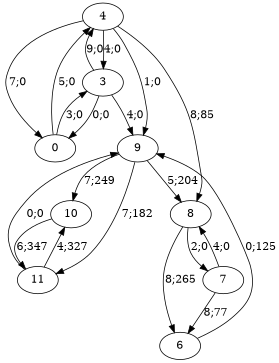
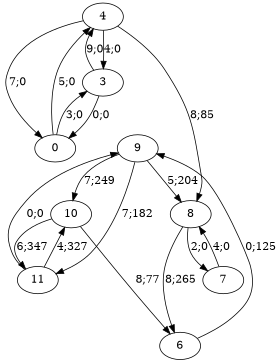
edge "4" -> "9": removed, label "1;0"
edge "3" -> "9": removed, label "4;0"
edge "7" -> "6": now "10" -> "6"
